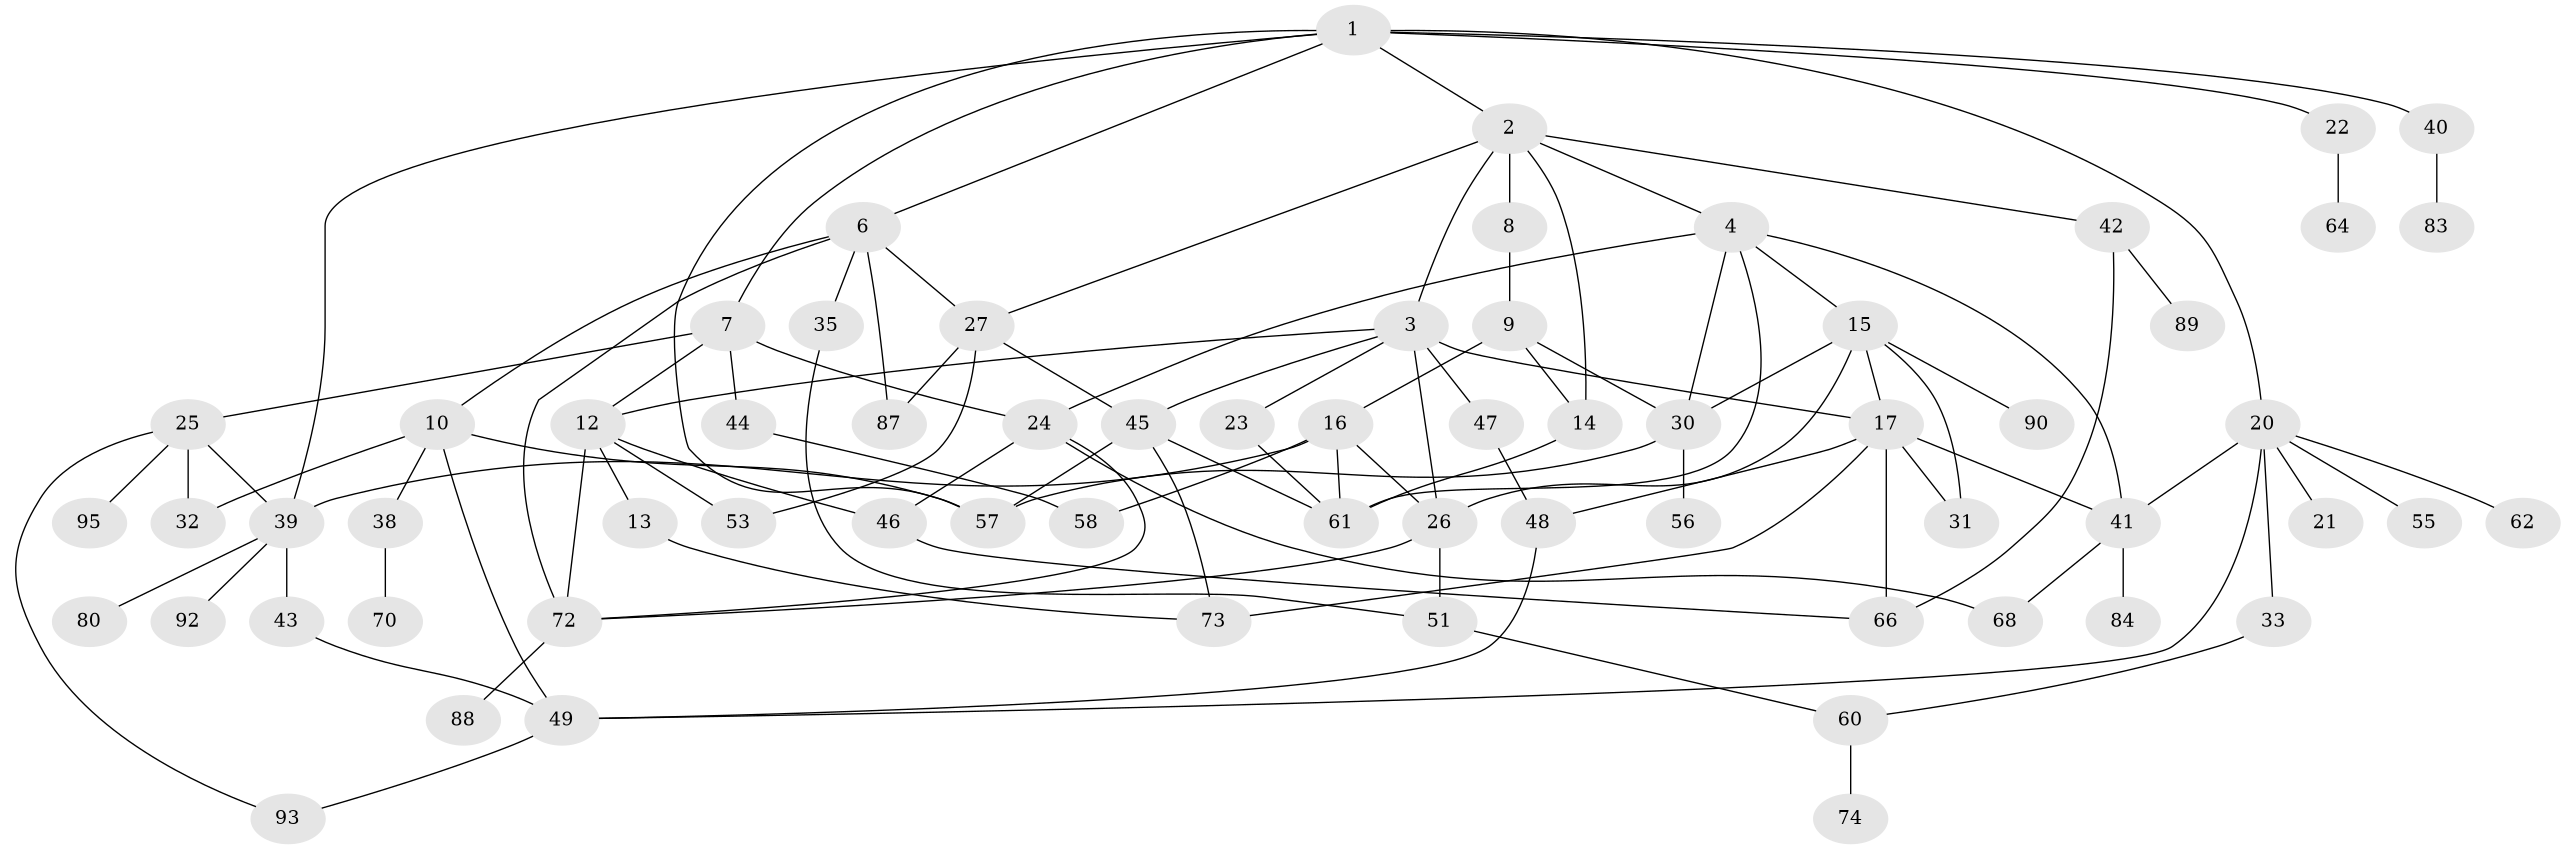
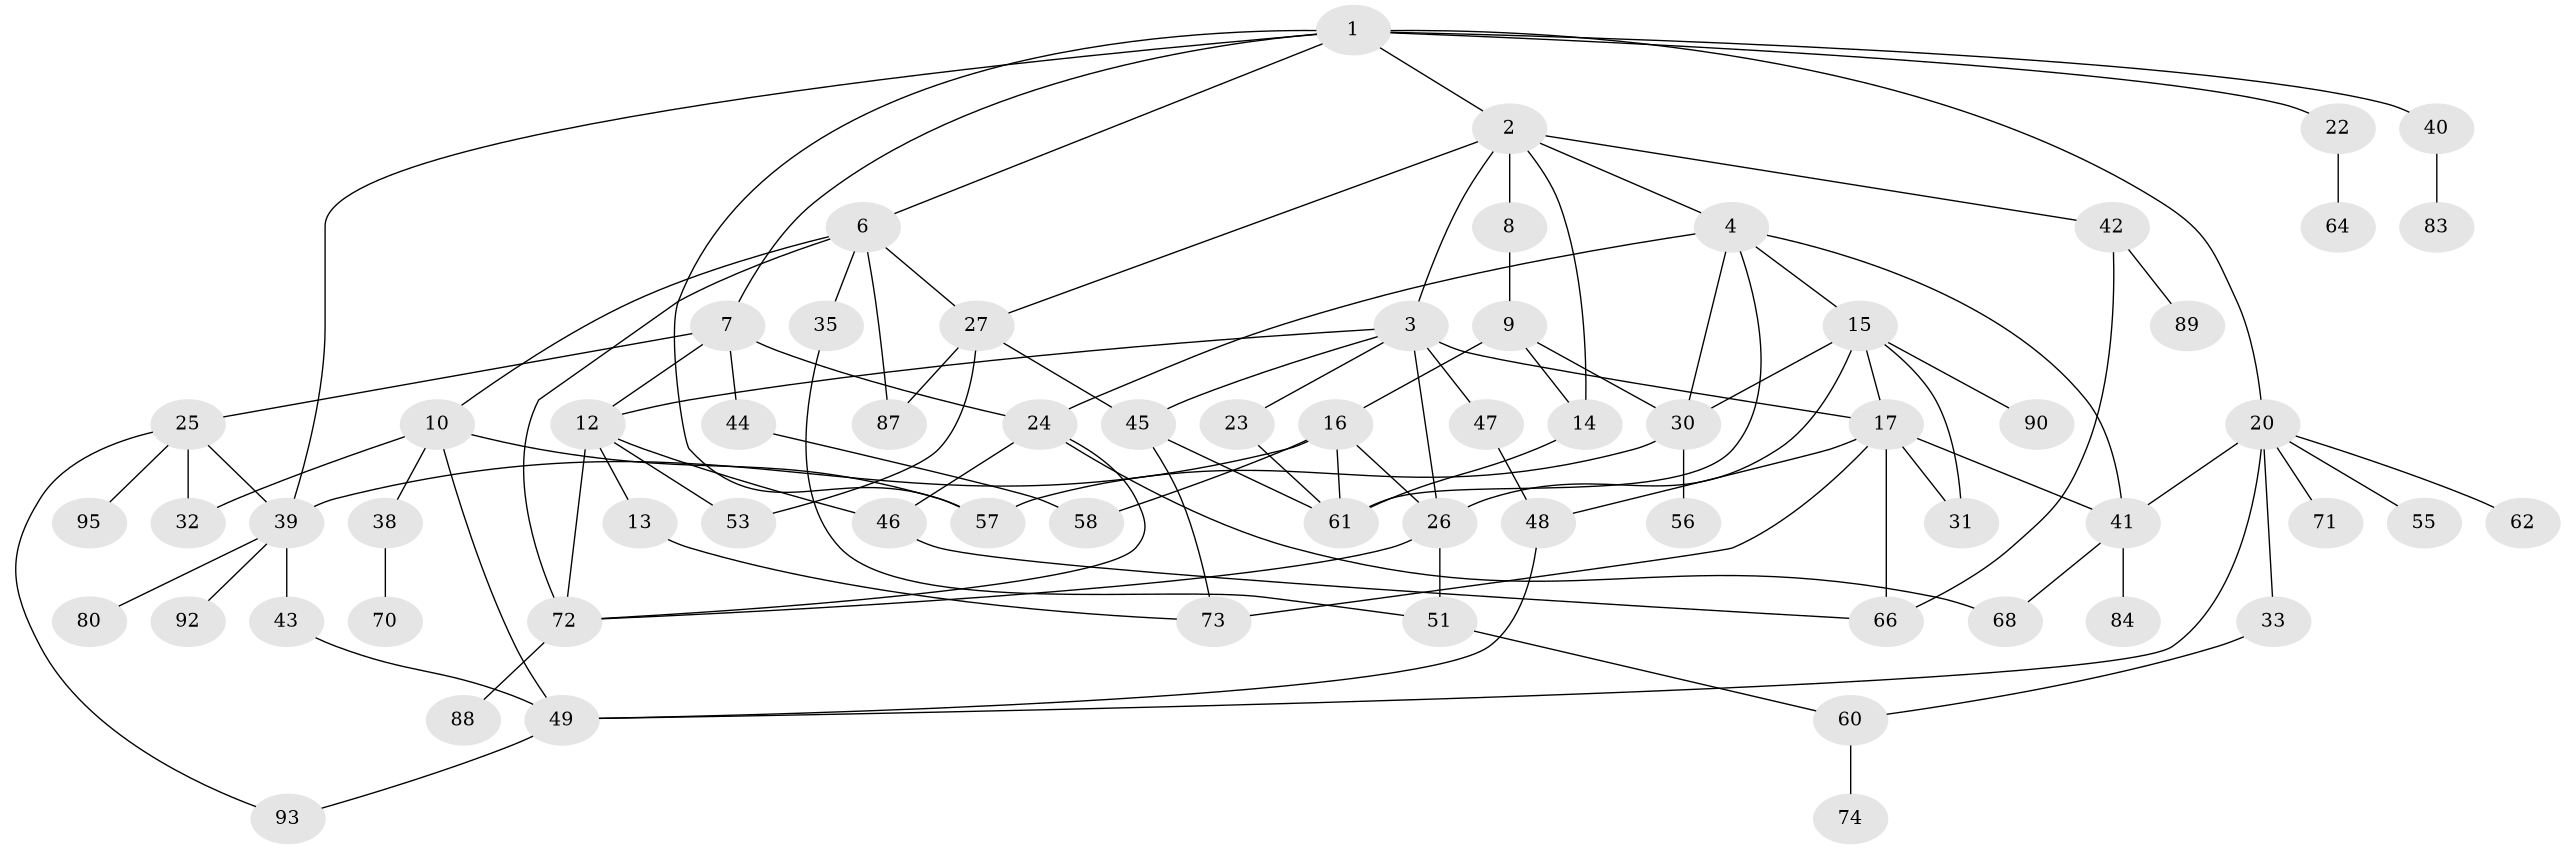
edge "45" -- "57": removed
node "21": label "21" -> "71"
